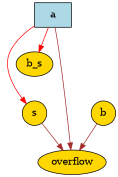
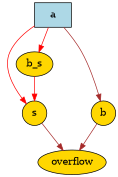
edge "b_s" -> "s": added
edge "a" -> "overflow": now "a" -> "b"
